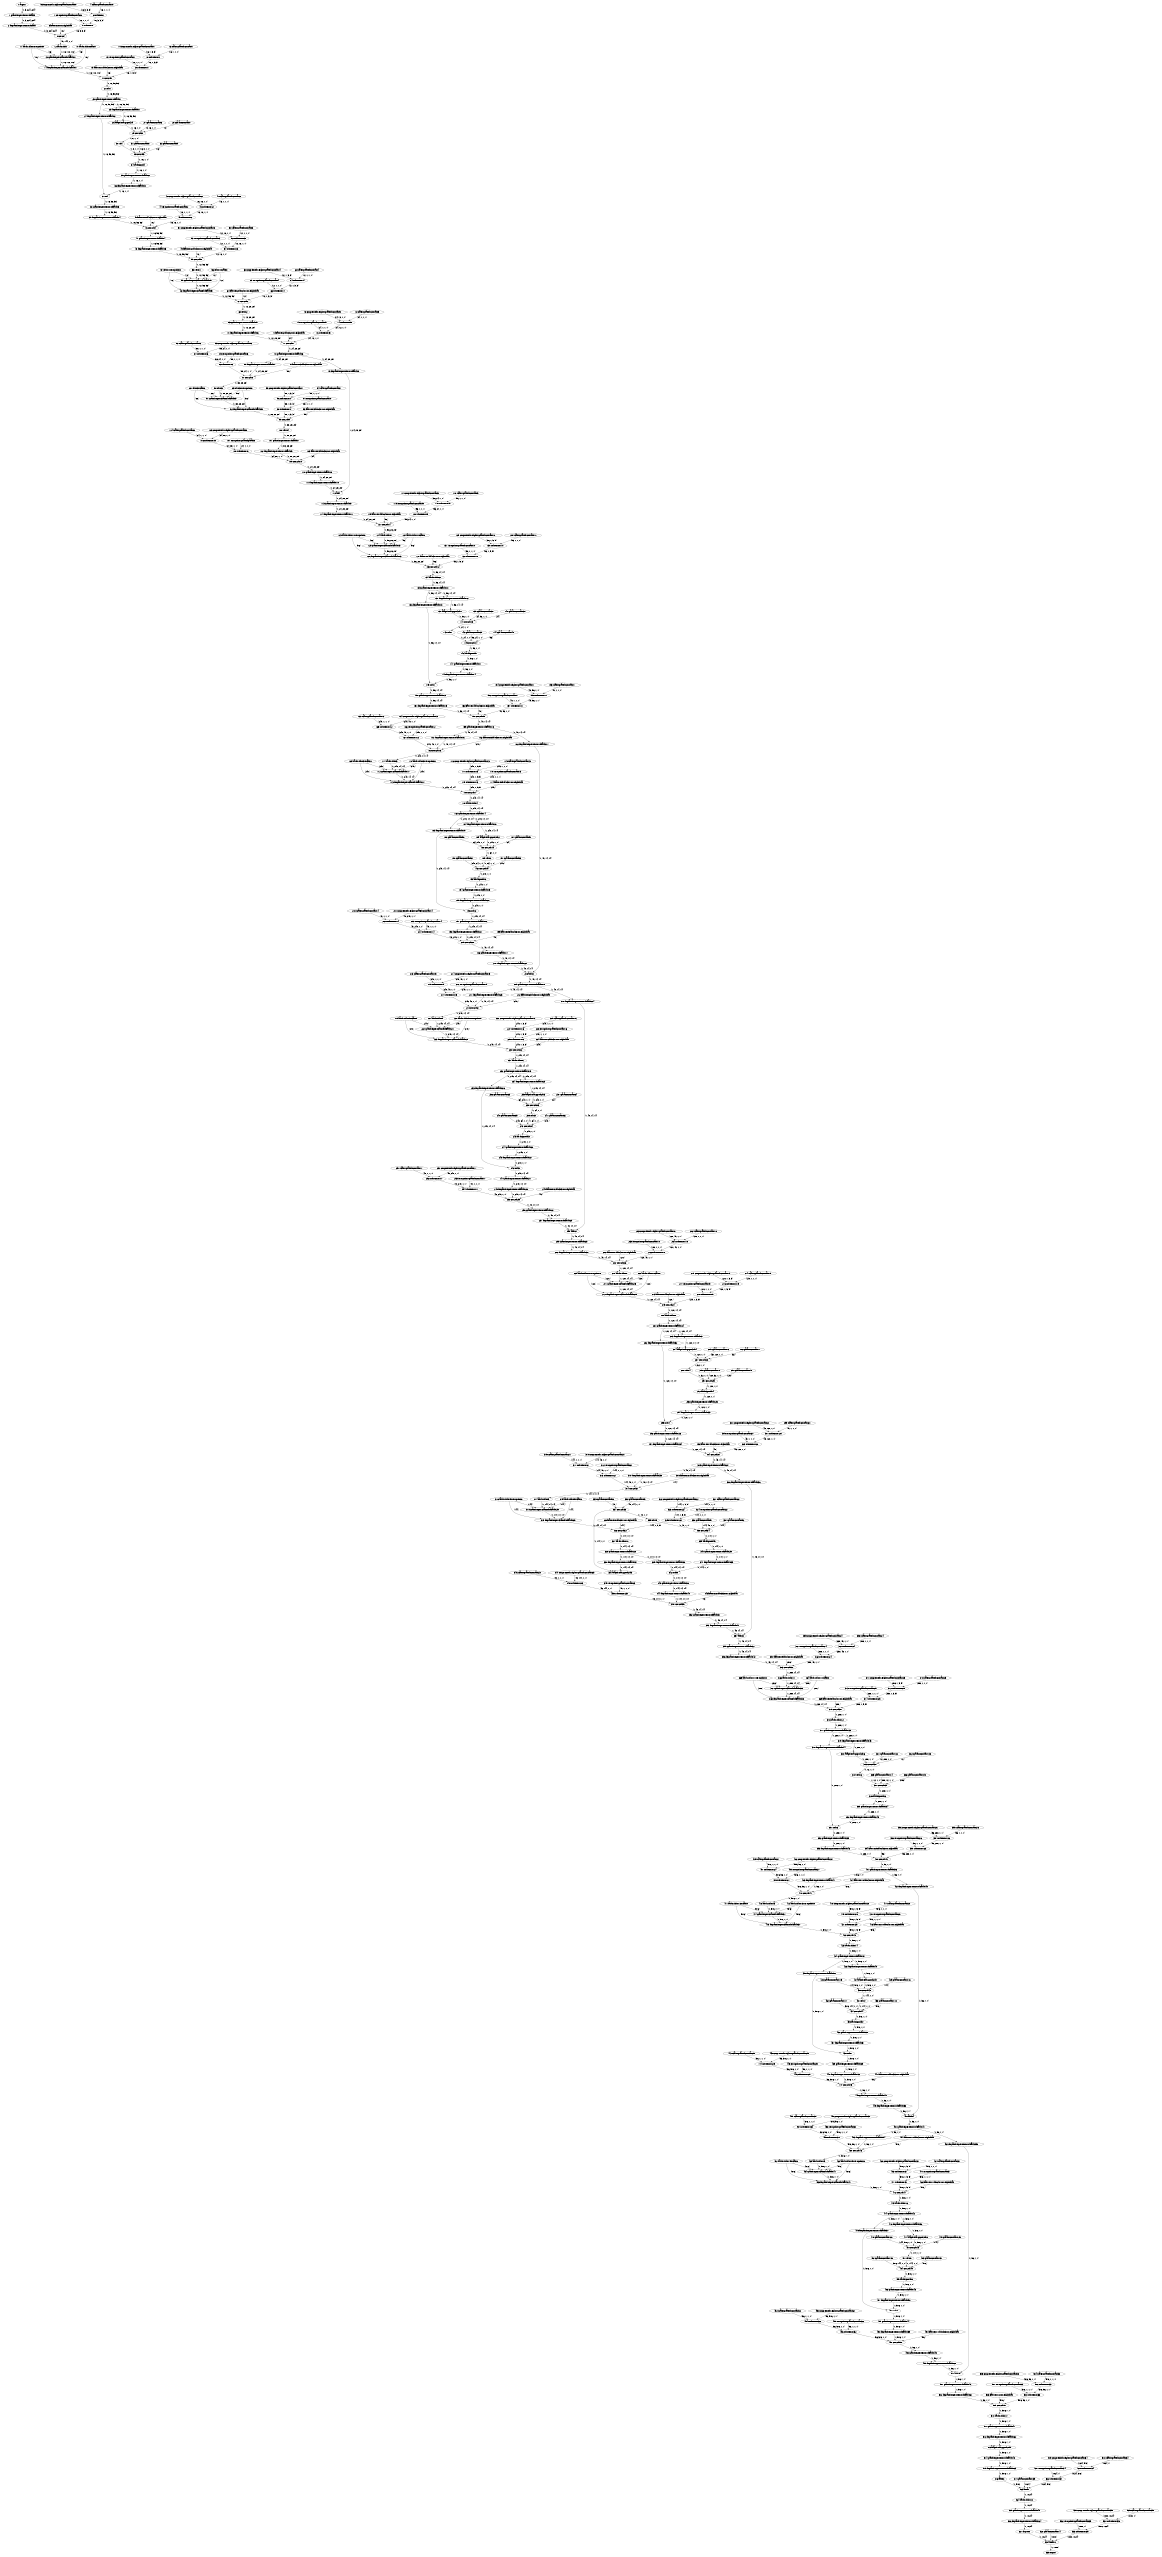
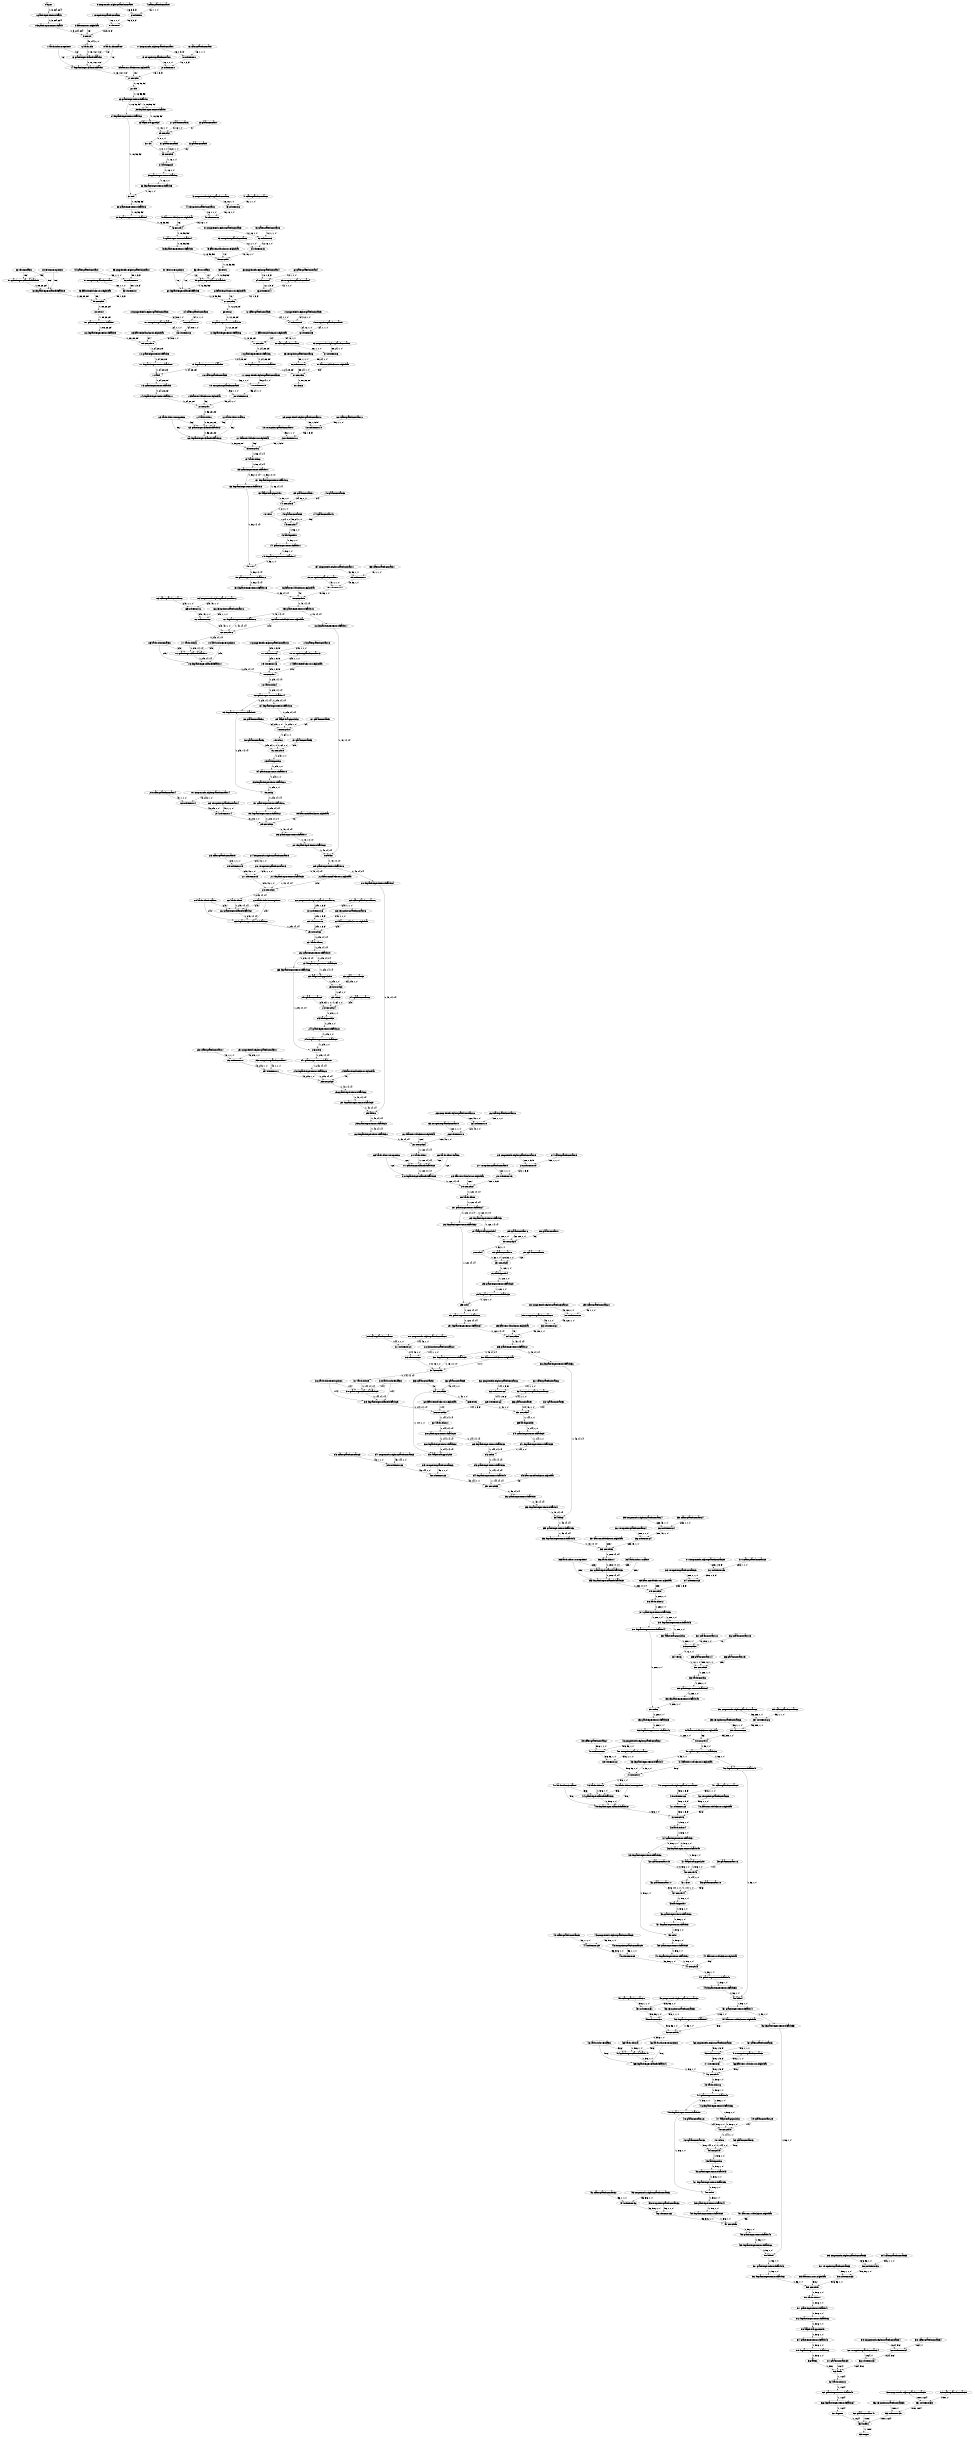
edge "90 relu__3" -> "91 quantize_per_channel_default_9": removed, label "(1, 88, 28, 28)"
node "237 _param_constant64": removed
